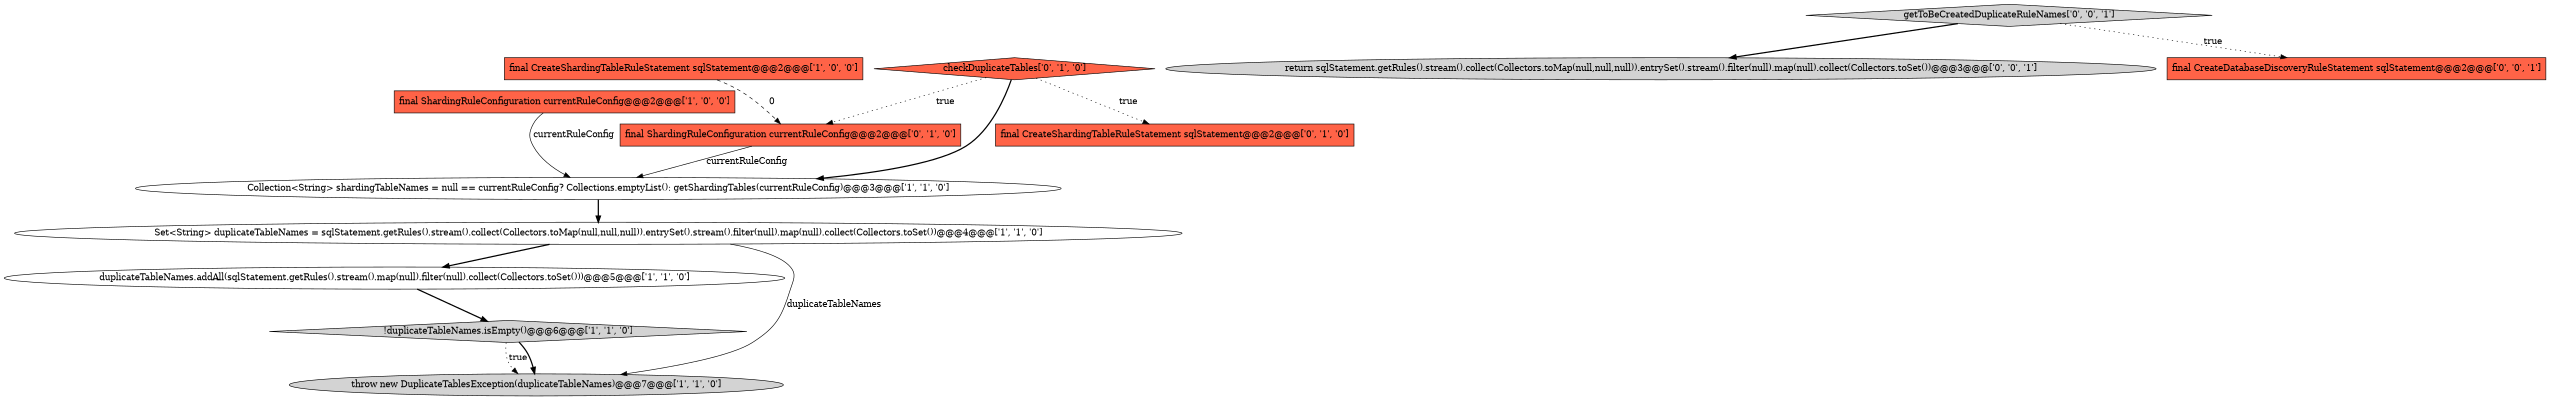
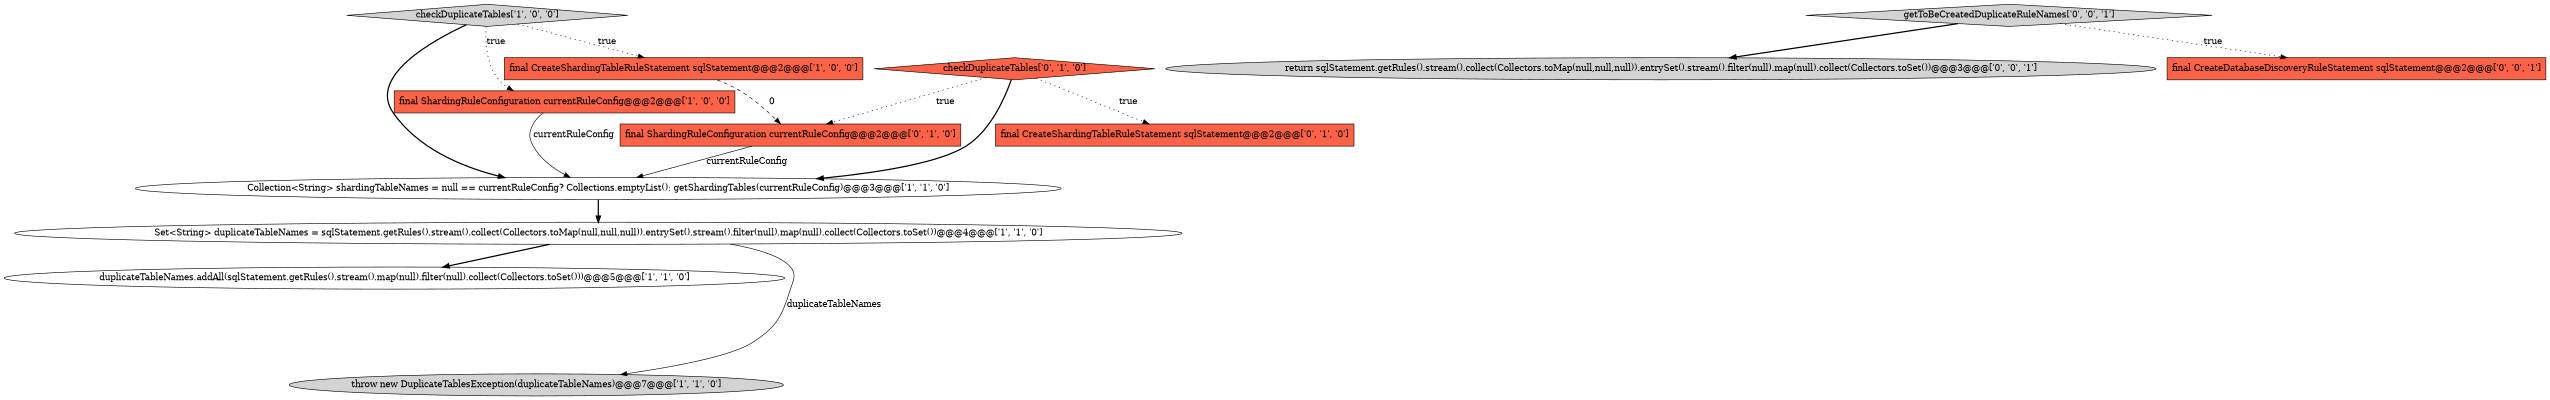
node "checkDuplicateTables['1', '0', '0']": added
node "!duplicateTableNames.isEmpty()@@@6@@@['1', '1', '0']": removed
